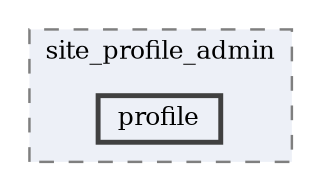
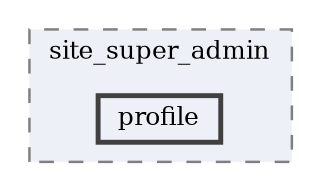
cluster "site_profile_admin": label "site_profile_admin" -> "site_super_admin"
